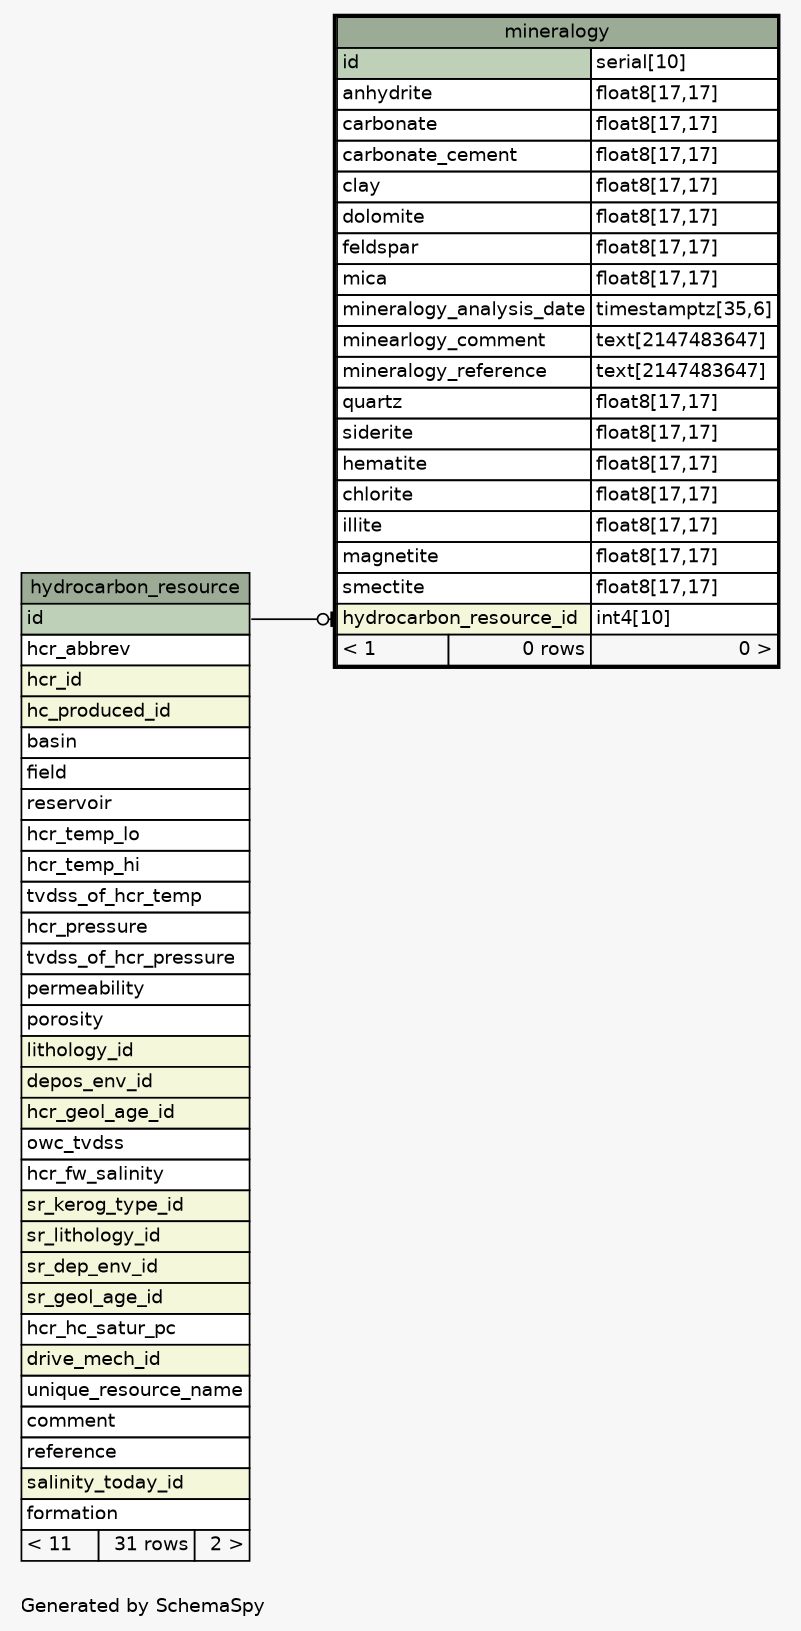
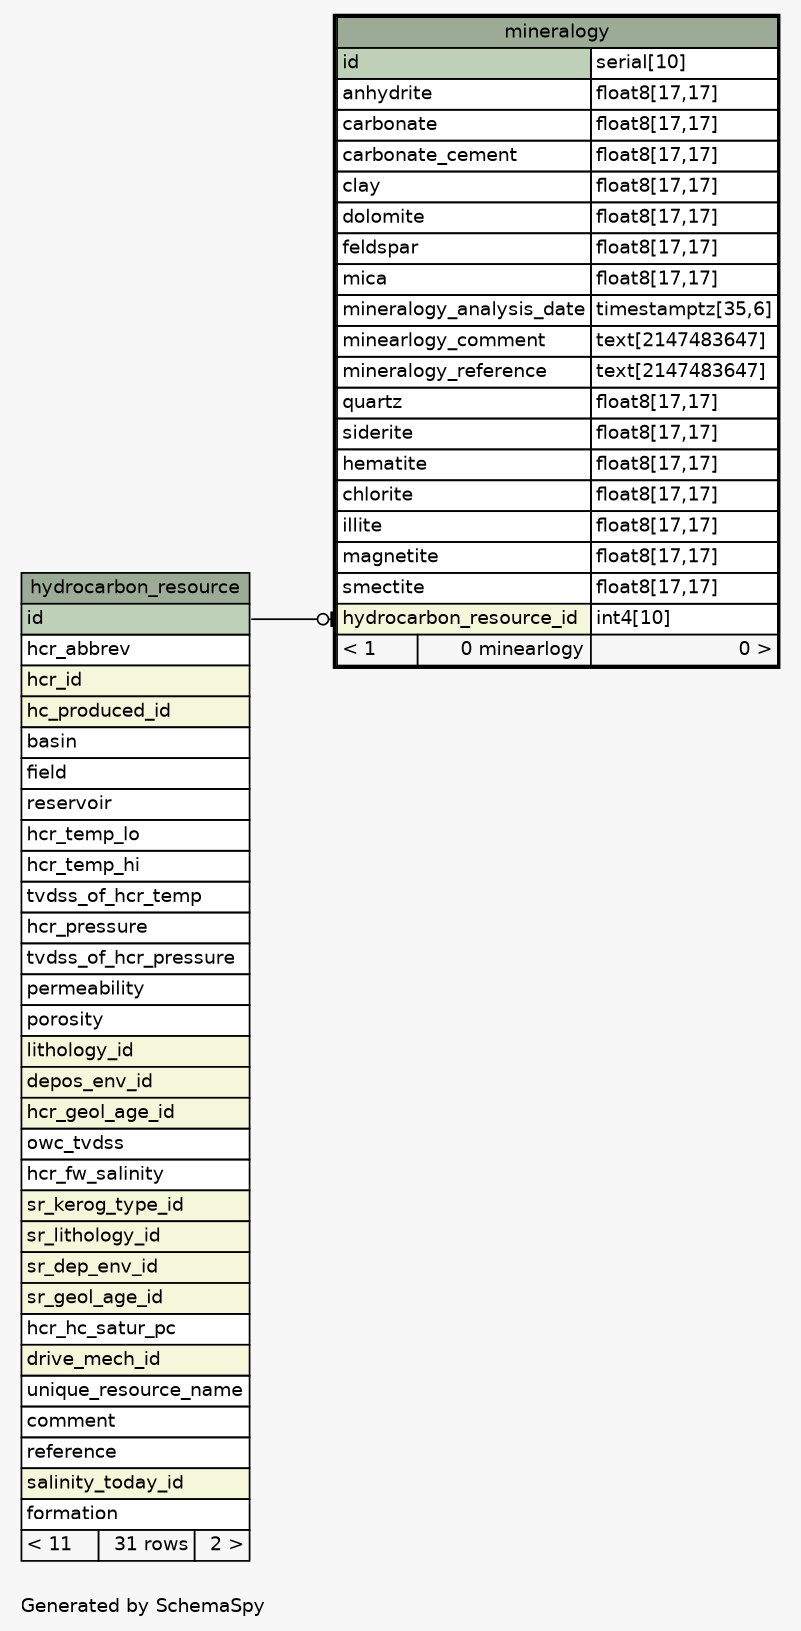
node "mineralogy": text "0 rows" -> "0 minearlogy"
